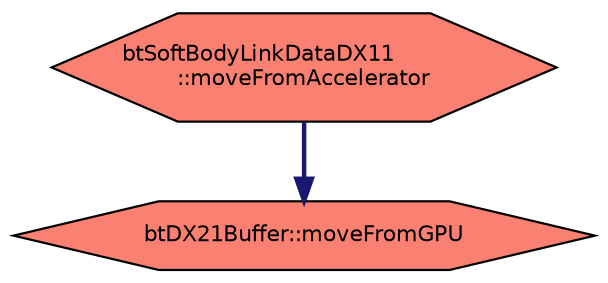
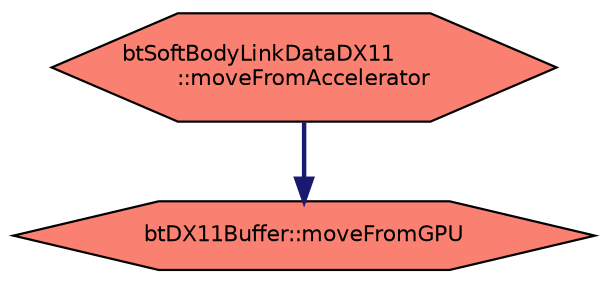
node "btDX21Buffer::moveFromGPU": label "btDX21Buffer::moveFromGPU" -> "btDX11Buffer::moveFromGPU"
